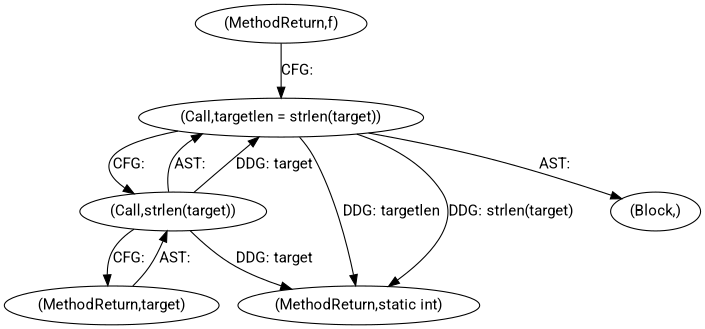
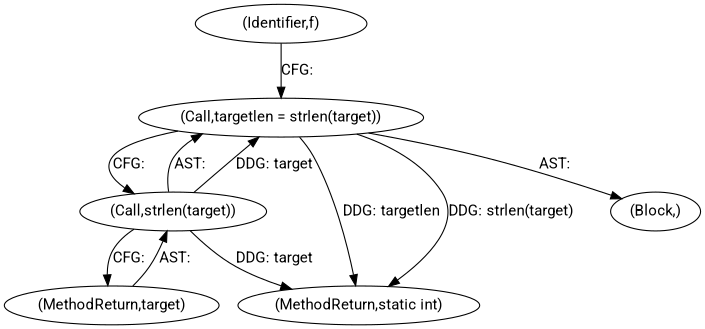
node "(MethodReturn,f)": label "(MethodReturn,f)" -> "(Identifier,f)"
